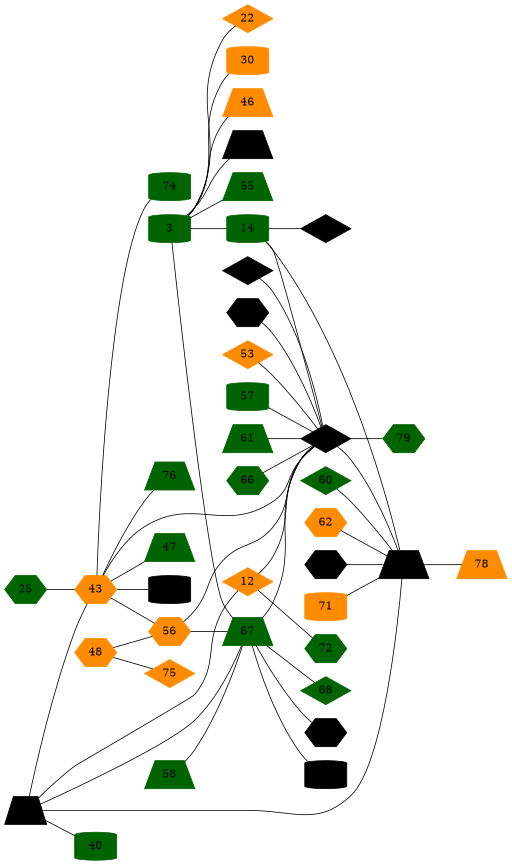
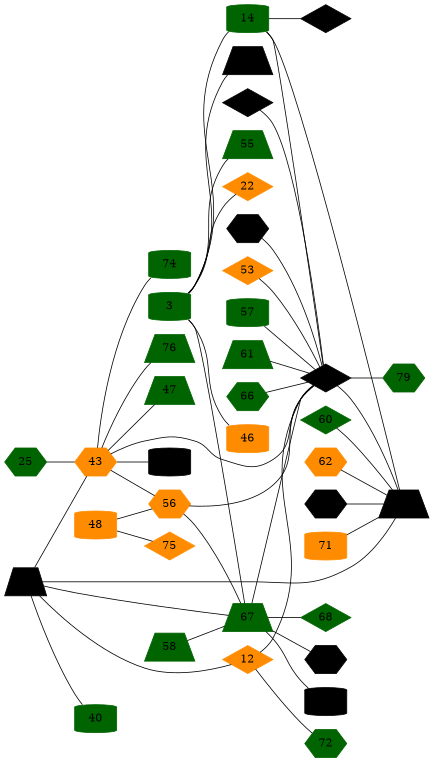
node "30": removed
node "46": shape trapezium -> cylinder
node "78": removed
node "48": shape hexagon -> cylinder
